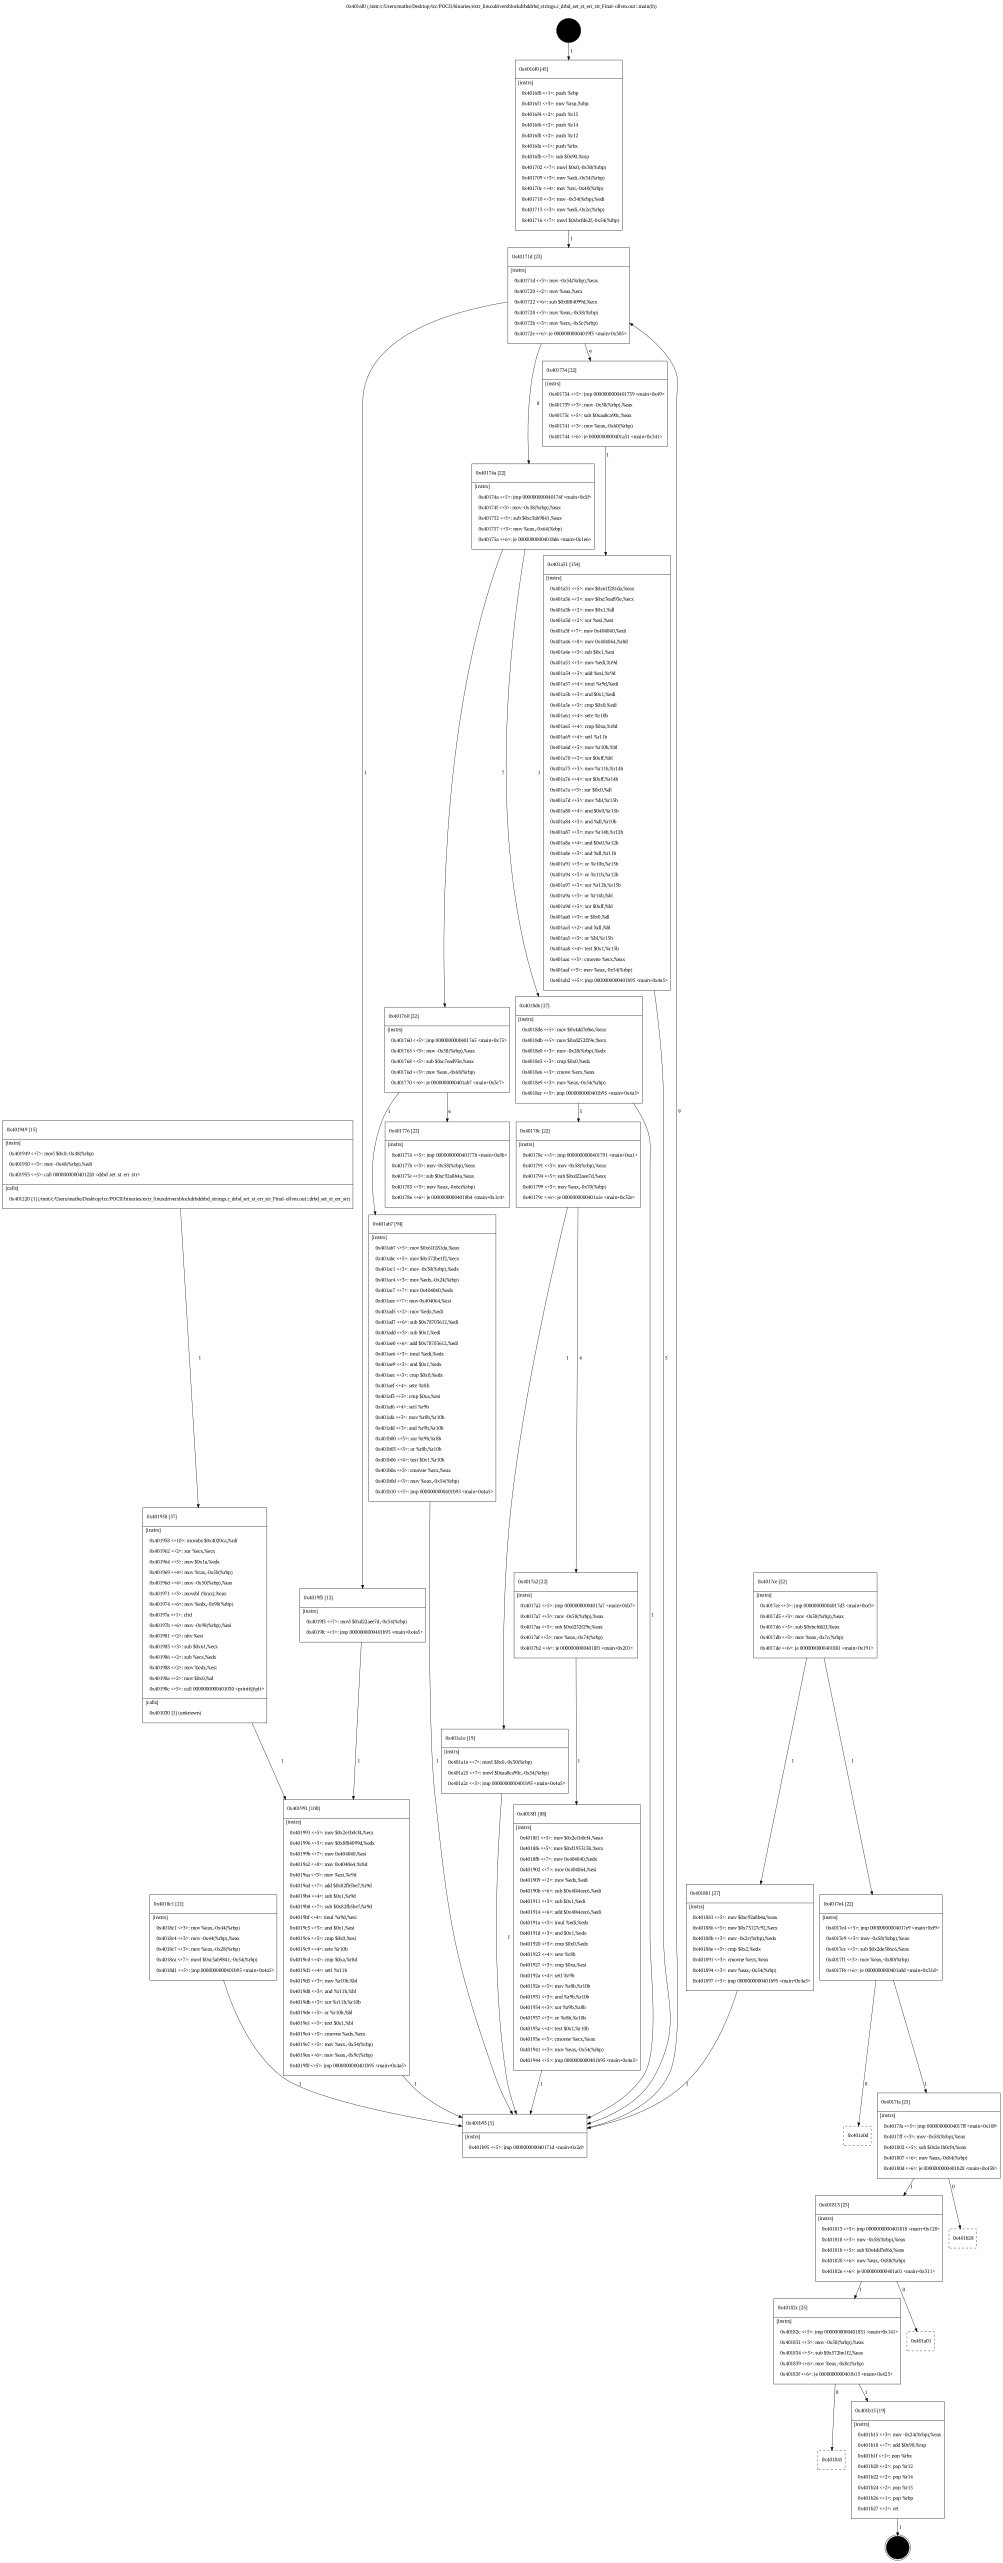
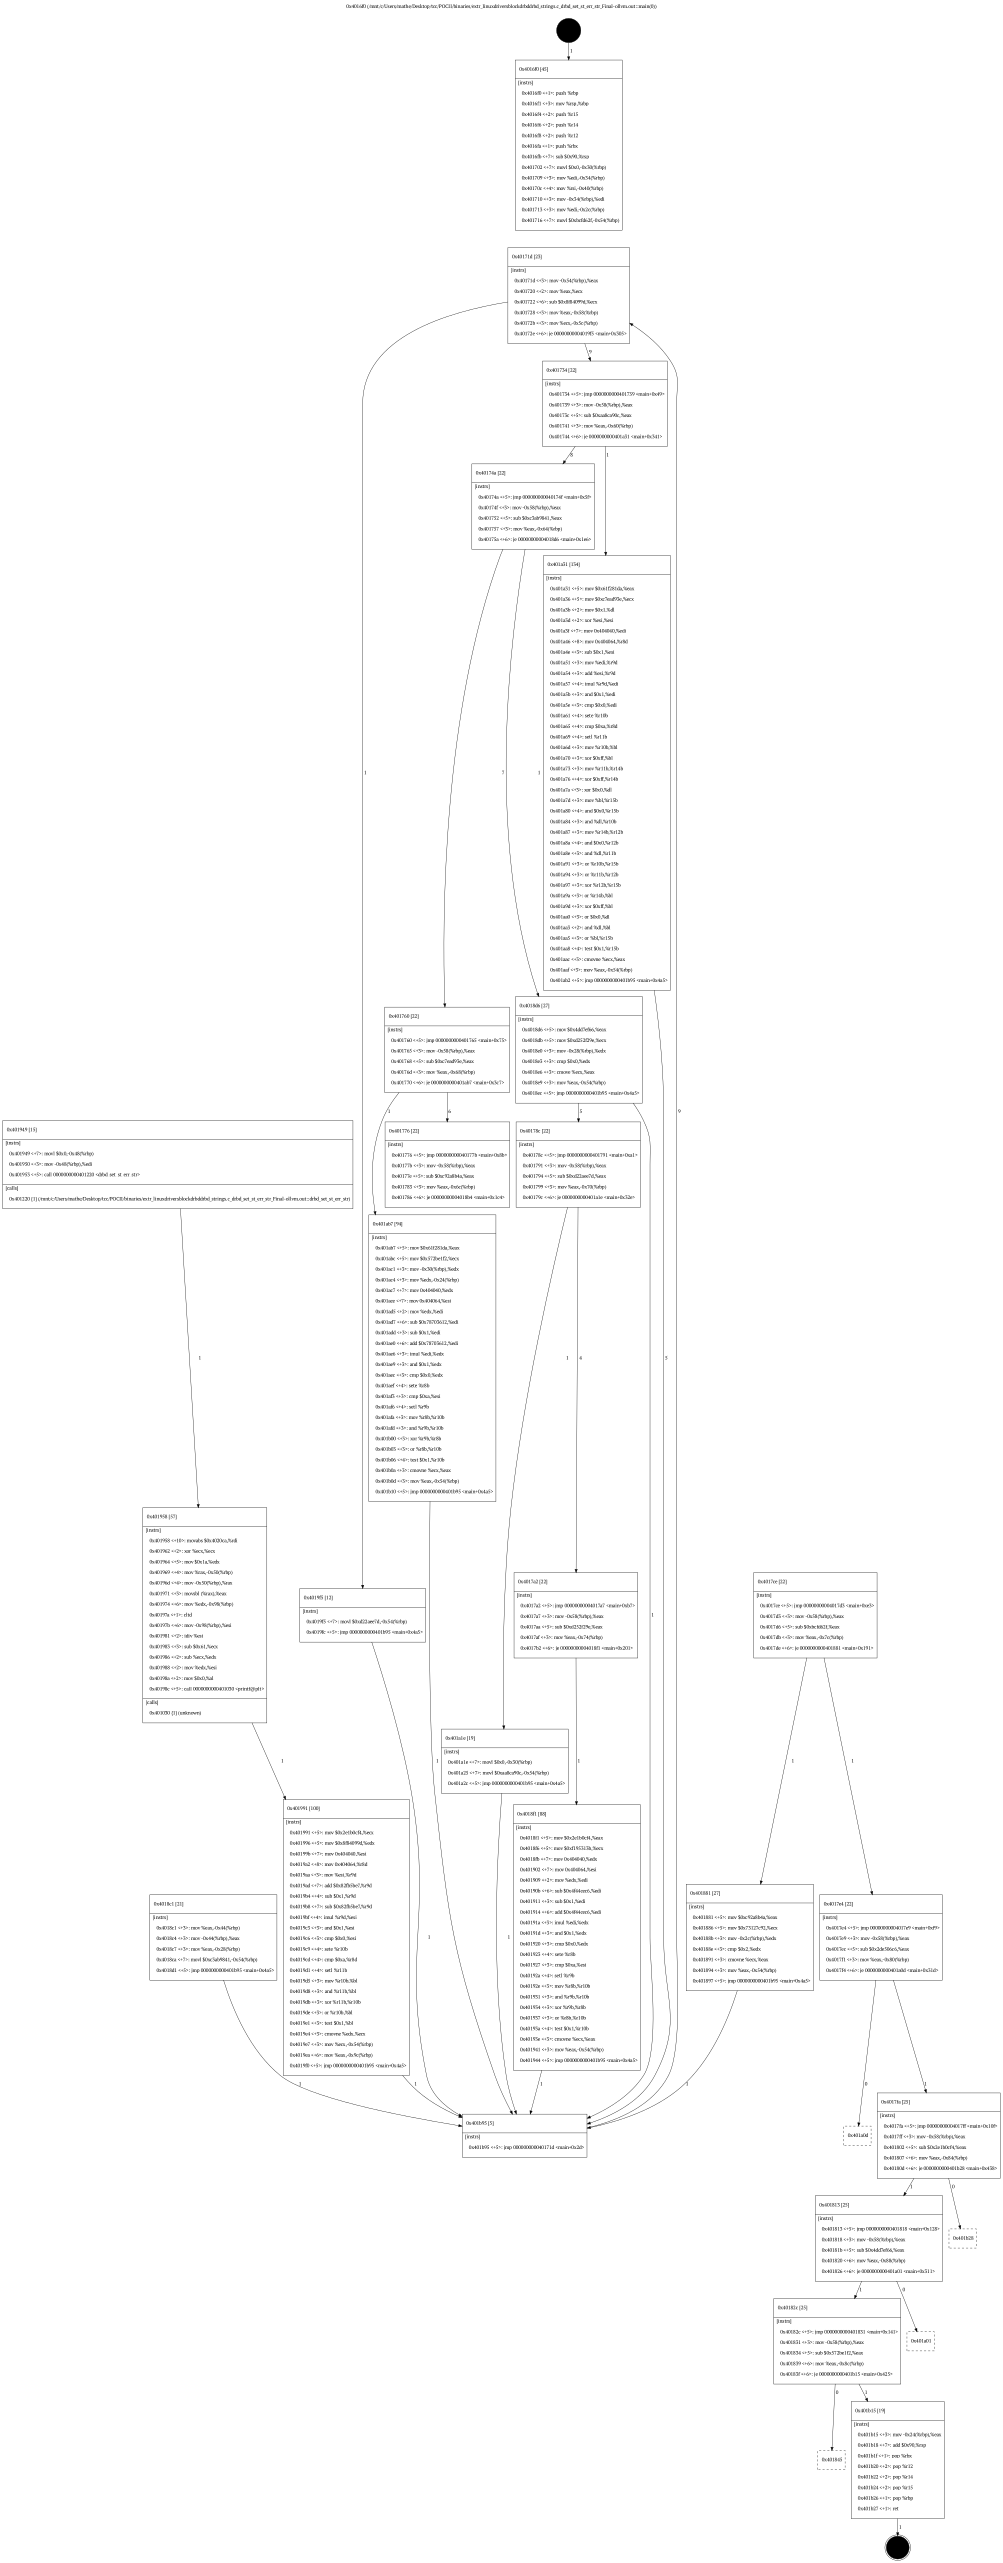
edge "0x4016f0 [45]" -> "0x40171d [23]": removed, label "1"
edge "0x40171d [23]" -> "0x40174a [22]": now "0x401734 [22]" -> "0x40174a [22]"
edge "0x4019f5 [12]" -> "0x401991 [100]": now "0x4019f5 [12]" -> "0x401b95 [5]"
